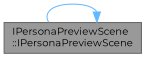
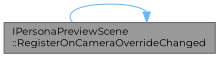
node "IPersonaPreviewScene ::IPersonaPreviewScene": label "IPersonaPreviewScene ::IPersonaPreviewScene" -> "IPersonaPreviewScene ::RegisterOnCameraOverrideChanged"
